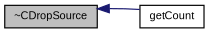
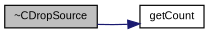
edge "getCount" -> "~CDropSource": reversed
